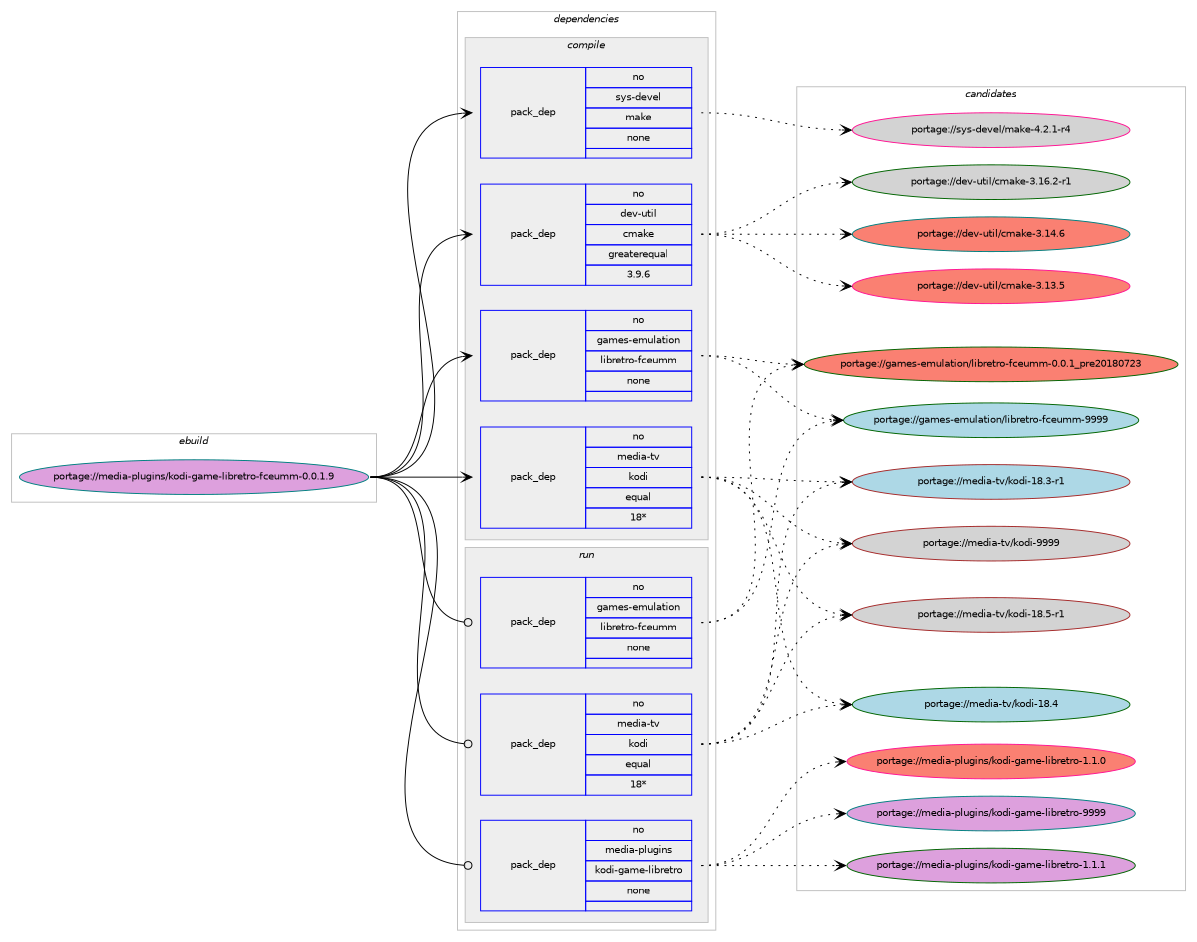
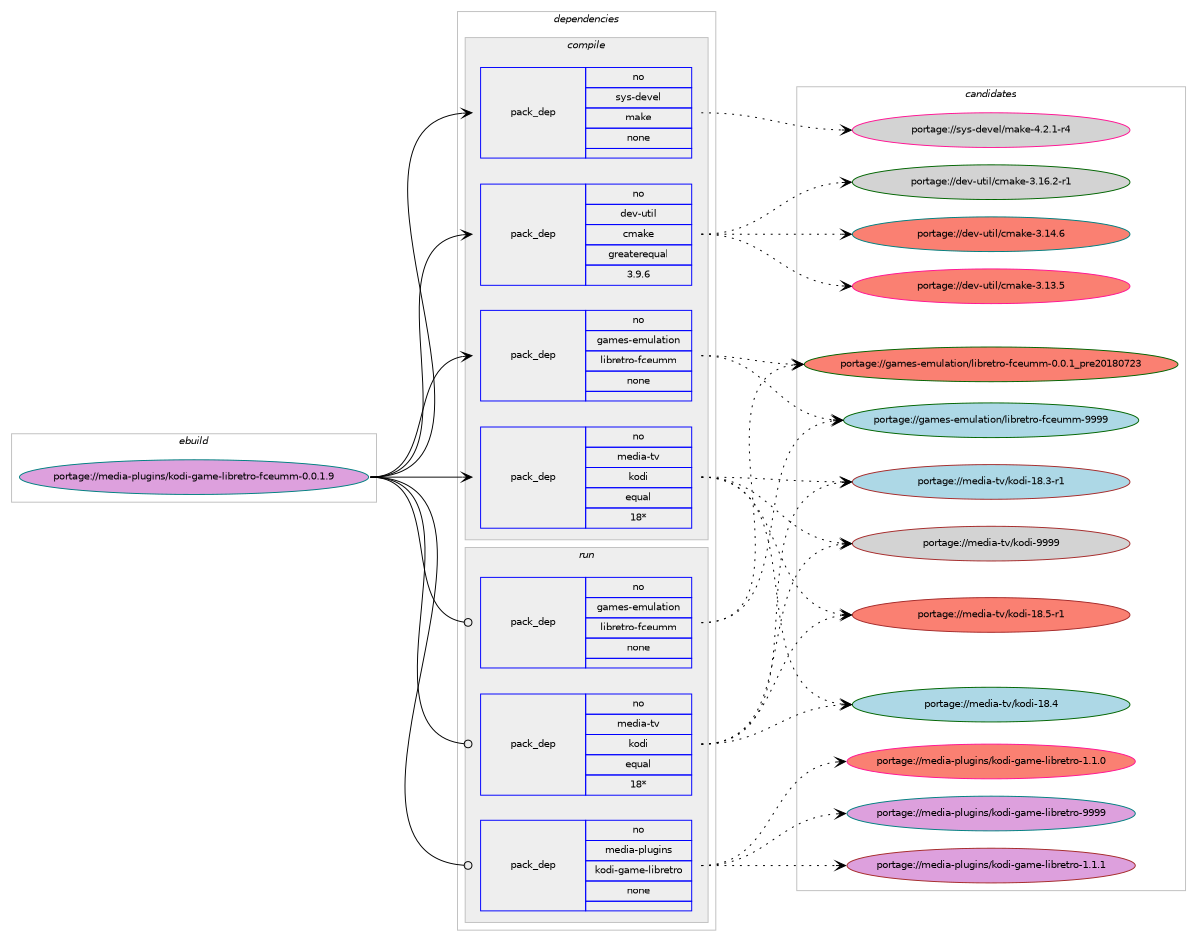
node "portage://media-tv/kodi-18.5-r1": fillcolor lightgrey -> salmon
node "portage://media-plugins/kodi-game-libretro-1.1.1": color darkgreen -> brown
